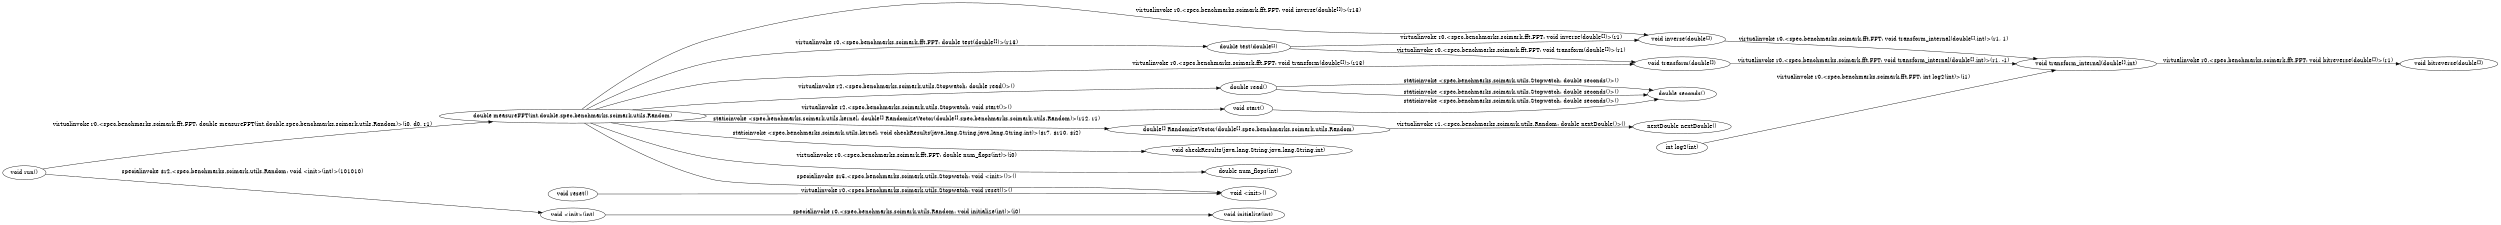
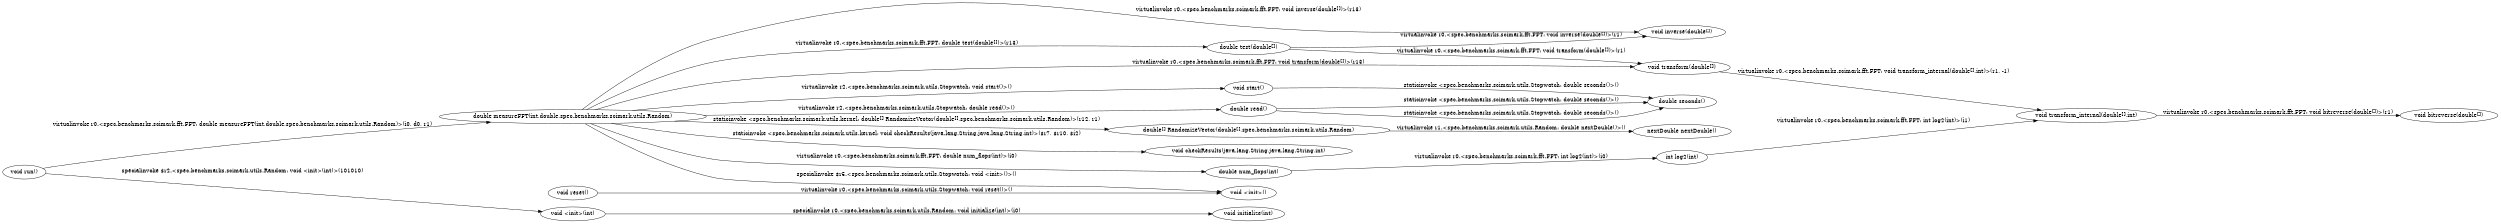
edge "void inverse(double[])" -> "void transform_internal(double[],int)": removed, label "virtualinvoke r0.<spec.benchmarks.scimark.fft.FFT: void transform_internal(double[],int)>(r1, 1)"
edge "double num_flops(int)" -> "int log2(int)": added, label "virtualinvoke r0.<spec.benchmarks.scimark.fft.FFT: int log2(int)>(i0)"
